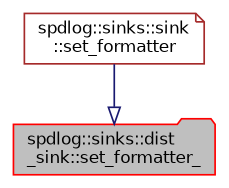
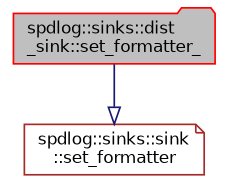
edge "spdlog::sinks::sink ::set_formatter" -> "spdlog::sinks::dist _sink::set_formatter_": reversed
